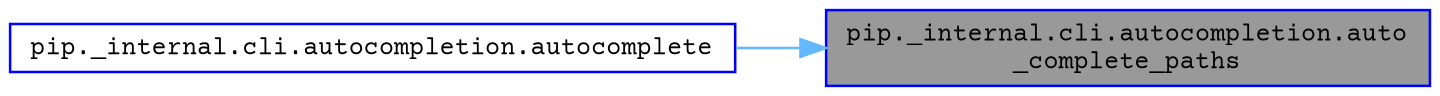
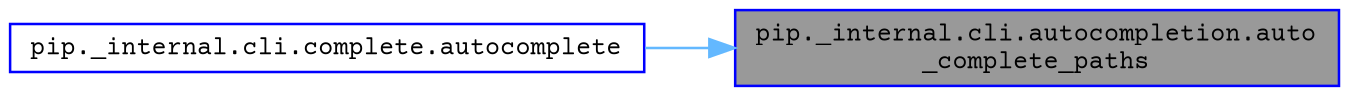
node "pip._internal.cli.autocompletion.autocomplete": label "pip._internal.cli.autocompletion.autocomplete" -> "pip._internal.cli.complete.autocomplete"
